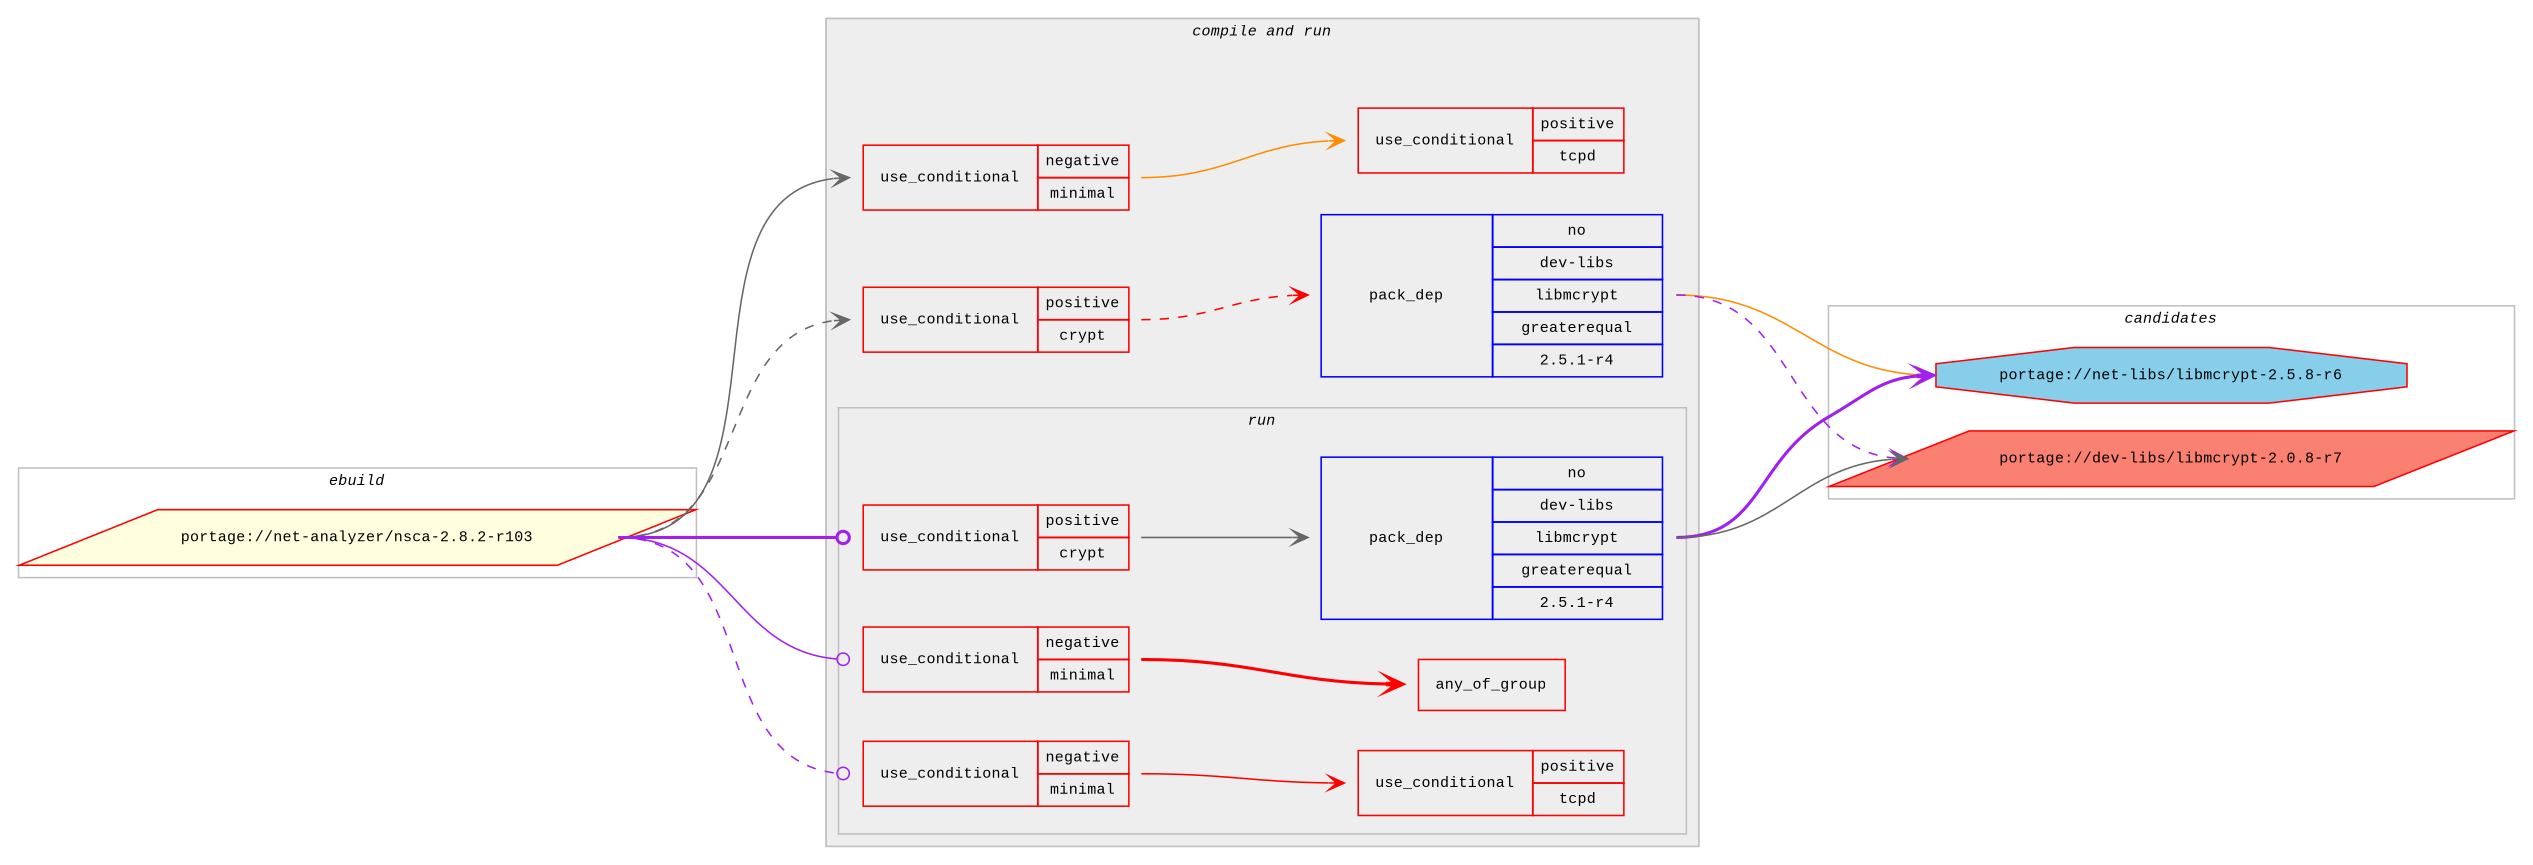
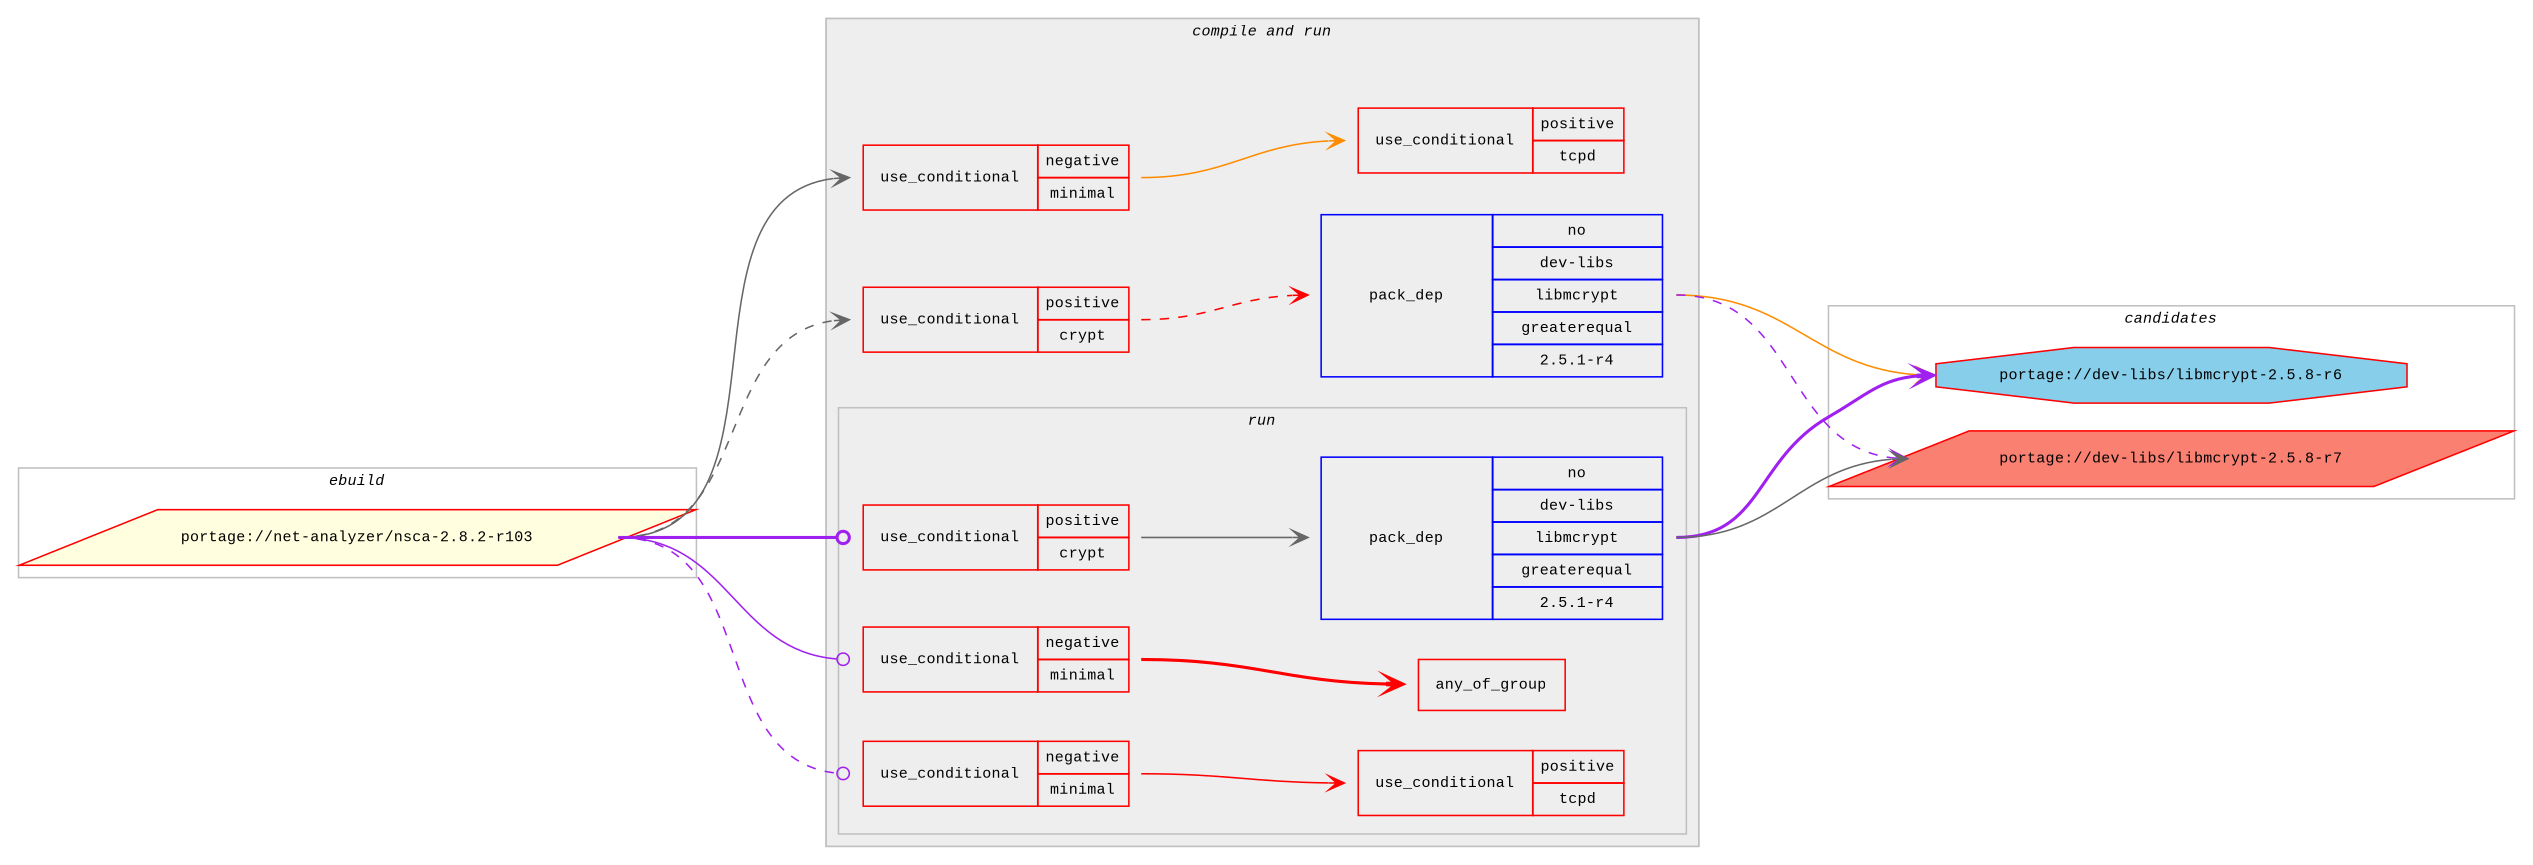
node "portage://net-libs/libmcrypt-2.5.8-r6": label "portage://net-libs/libmcrypt-2.5.8-r6" -> "portage://dev-libs/libmcrypt-2.5.8-r6"
node "portage://dev-libs/libmcrypt-2.0.8-r7": label "portage://dev-libs/libmcrypt-2.0.8-r7" -> "portage://dev-libs/libmcrypt-2.5.8-r7"
